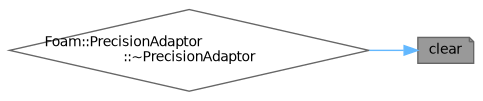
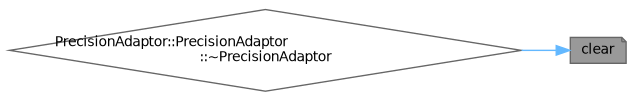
node "Foam::PrecisionAdaptor ::~PrecisionAdaptor": label "Foam::PrecisionAdaptor ::~PrecisionAdaptor" -> "PrecisionAdaptor::PrecisionAdaptor ::~PrecisionAdaptor"
